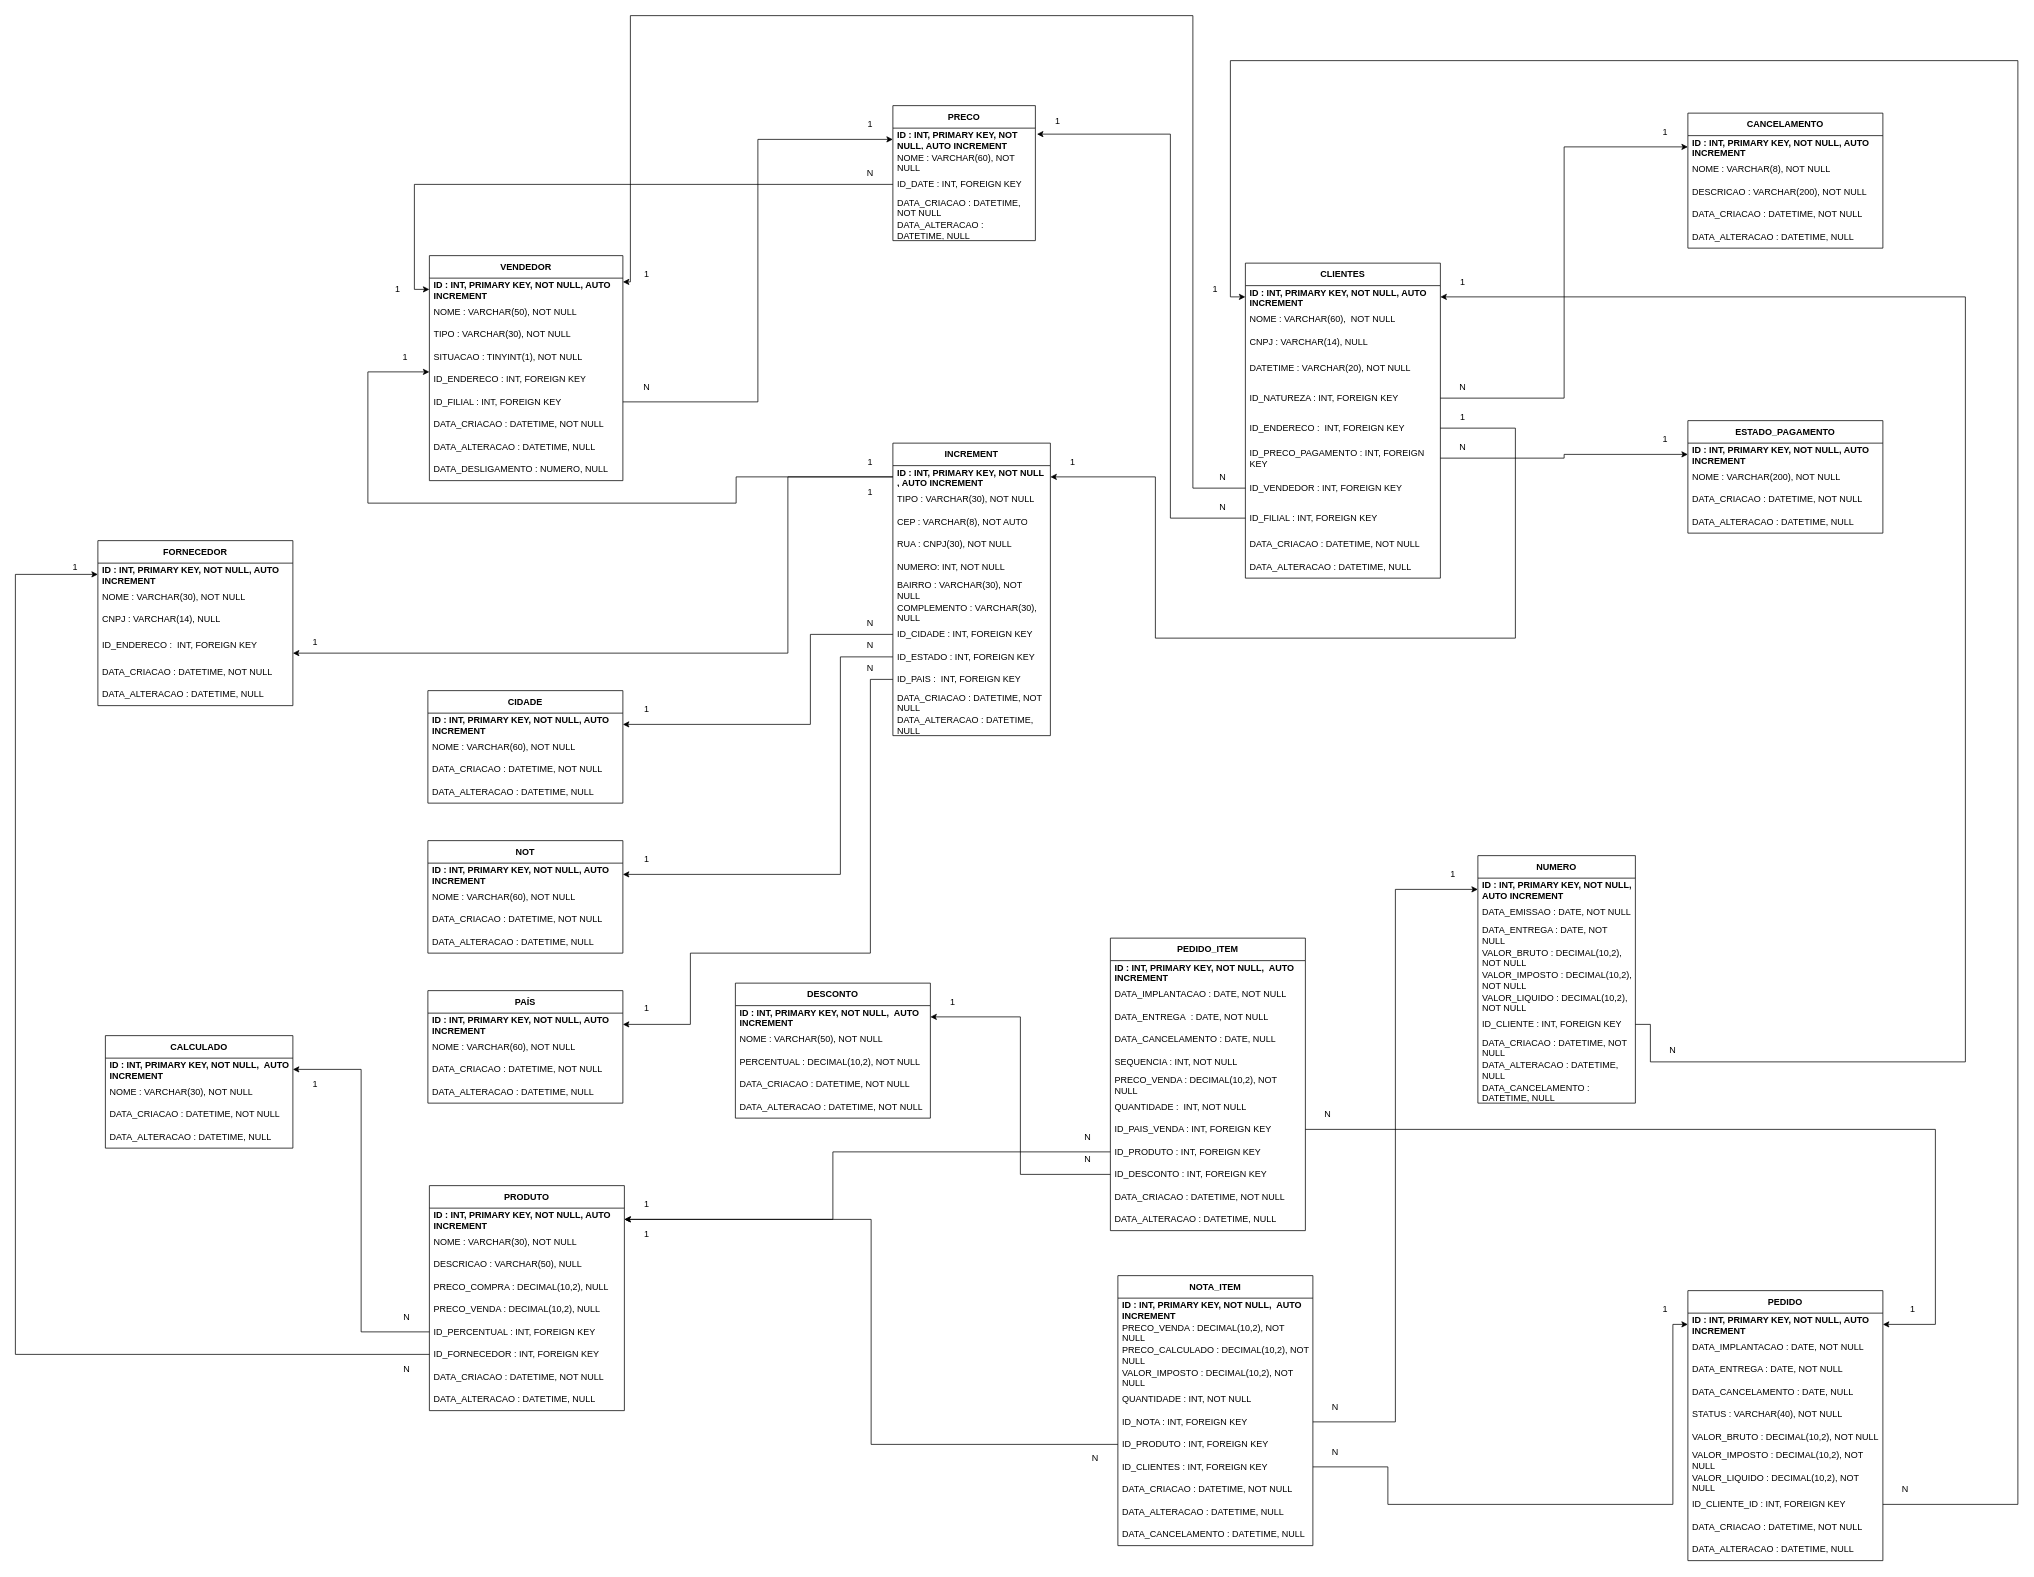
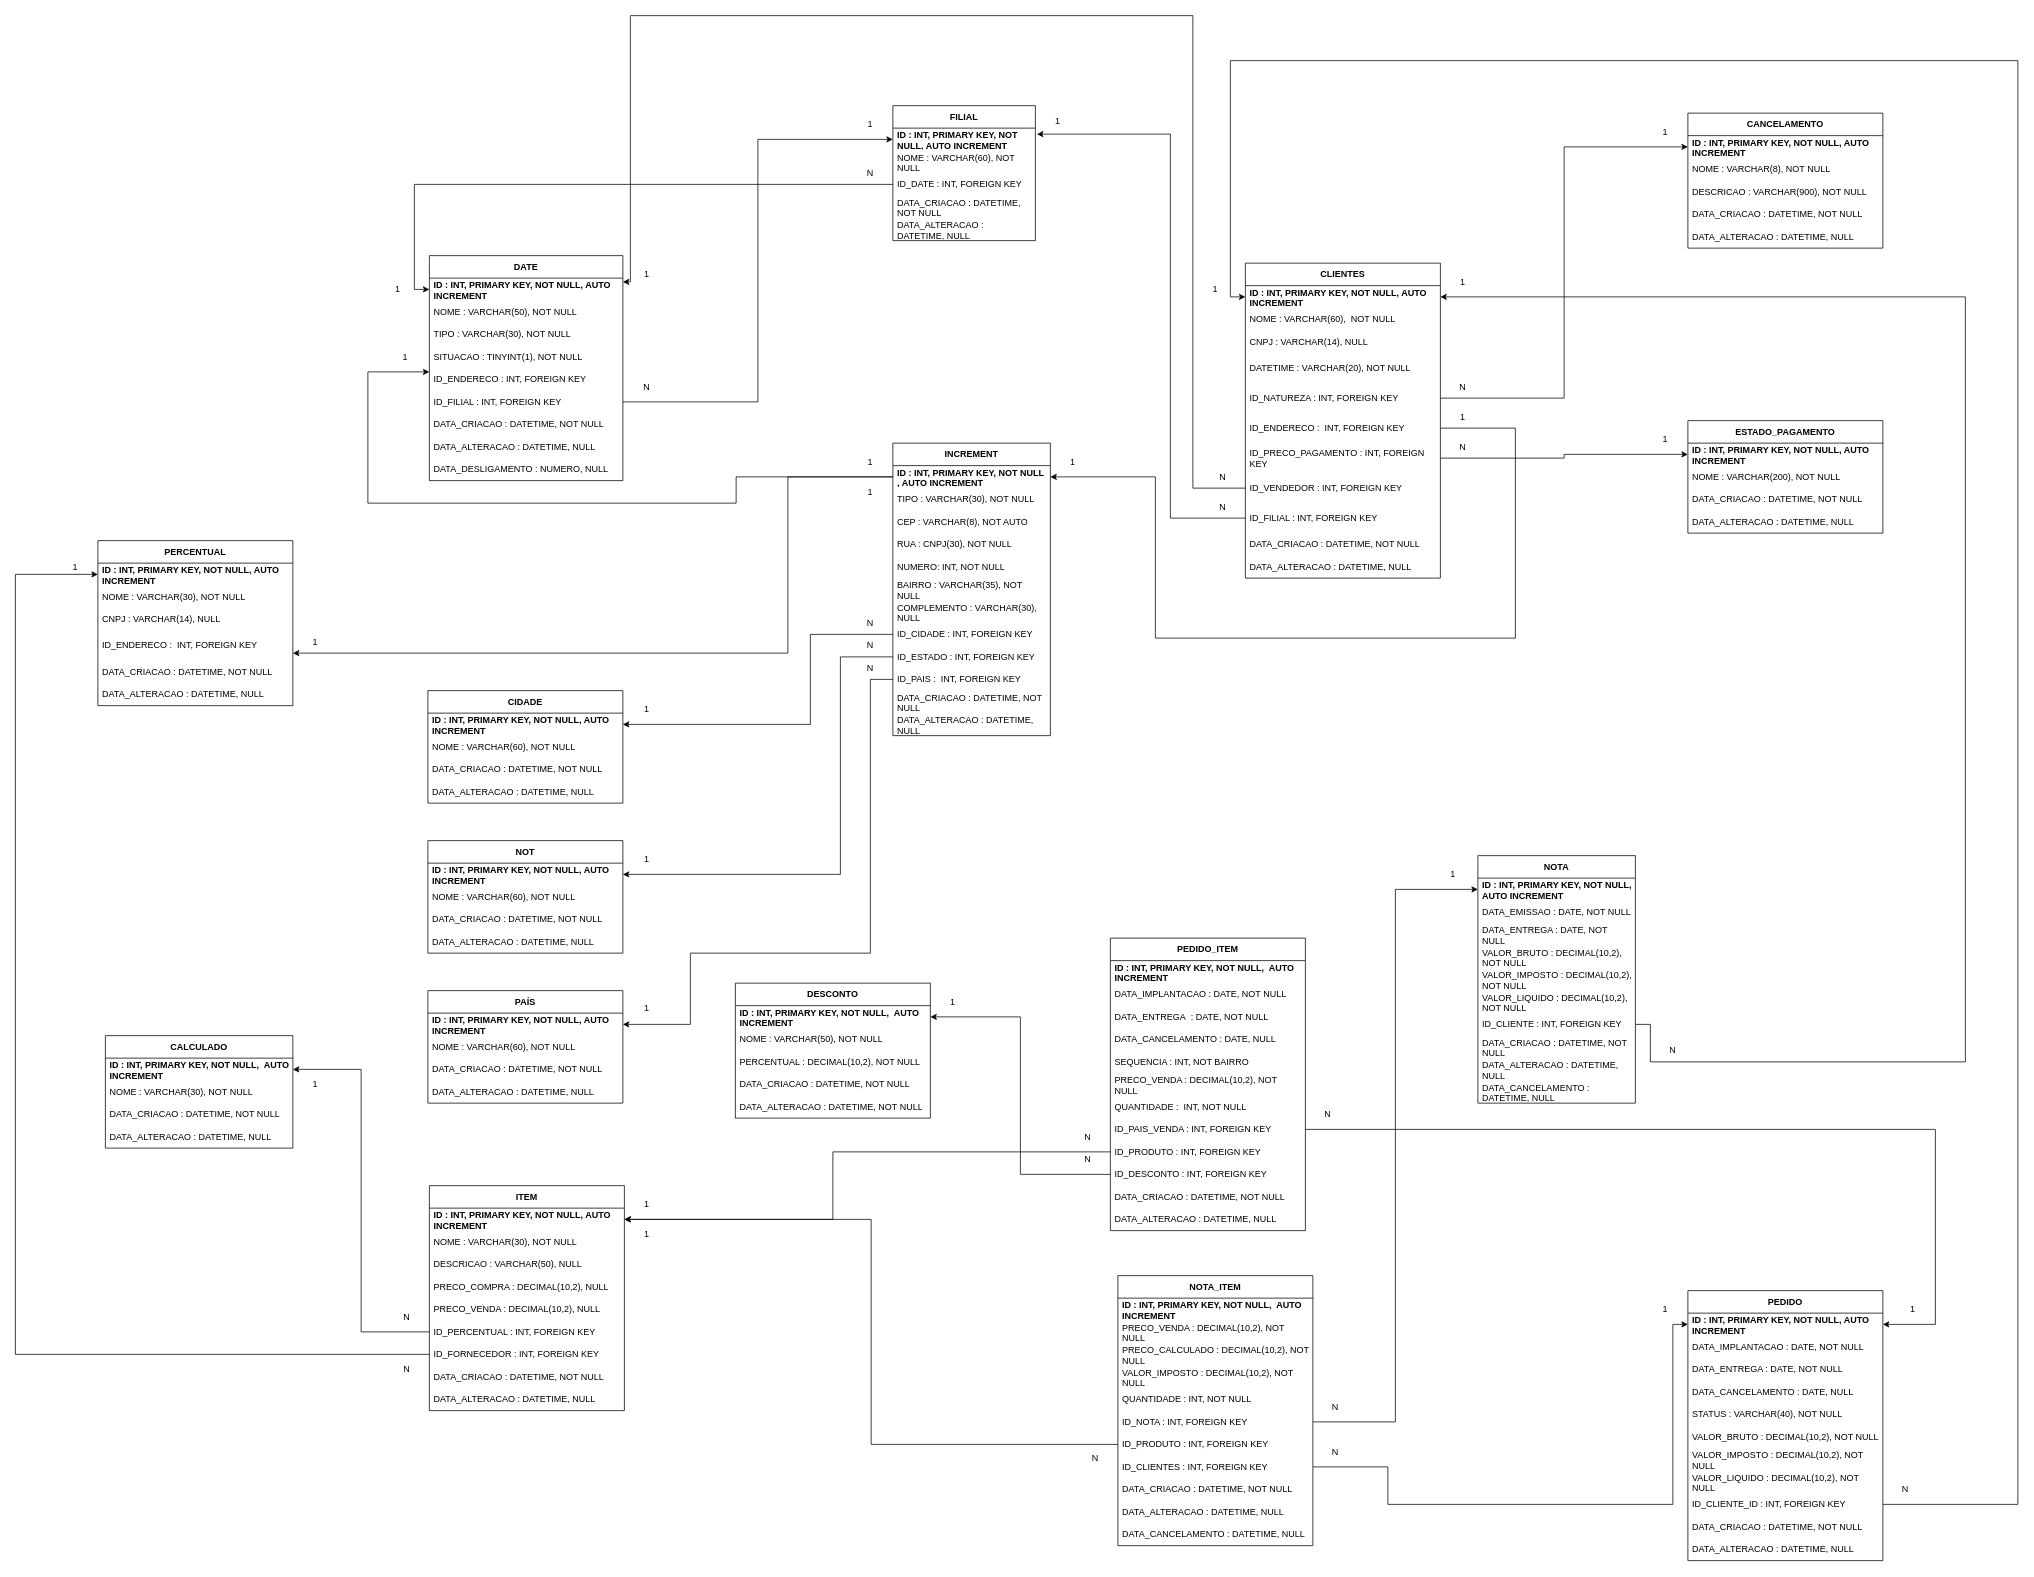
node "PRECO": label "PRECO" -> "FILIAL"
node "DESCRICAO : VARCHAR(200), NOT NULL": label "DESCRICAO : VARCHAR(200), NOT NULL" -> "DESCRICAO : VARCHAR(900), NOT NULL"
node "VENDEDOR": label "VENDEDOR" -> "DATE"
node "FORNECEDOR": label "FORNECEDOR" -> "PERCENTUAL"
node "BAIRRO : VARCHAR(30), NOT NULL": label "BAIRRO : VARCHAR(30), NOT NULL" -> "BAIRRO : VARCHAR(35), NOT NULL"
node "NUMERO": label "NUMERO" -> "NOTA"
node "SEQUENCIA : INT, NOT NULL": label "SEQUENCIA : INT, NOT NULL" -> "SEQUENCIA : INT, NOT BAIRRO"
node "PRODUTO": label "PRODUTO" -> "ITEM"
